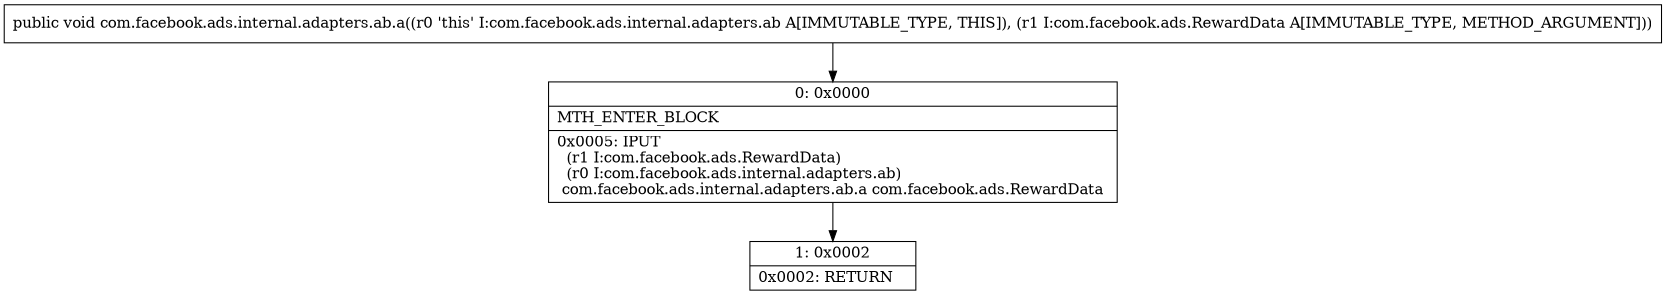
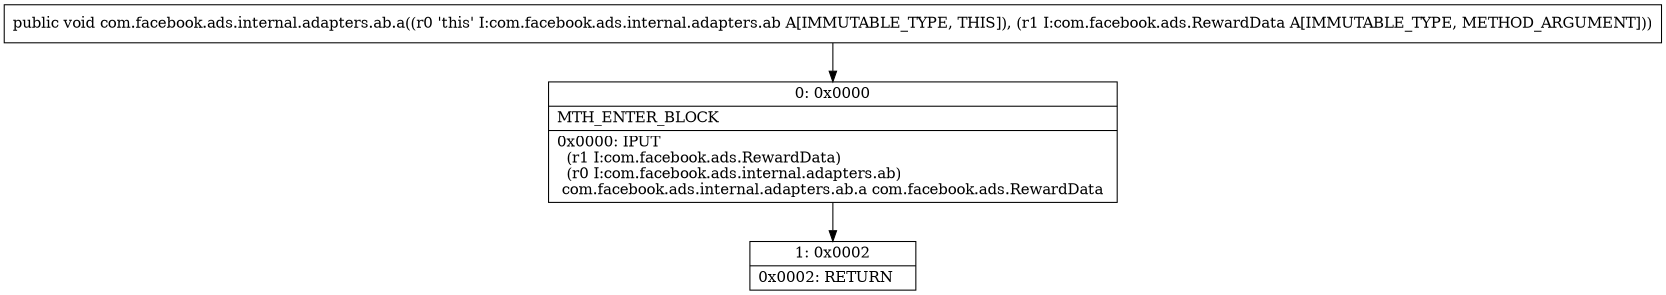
node "0: 0x0000": text "0x0005: IPUT" -> "0x0000: IPUT"
